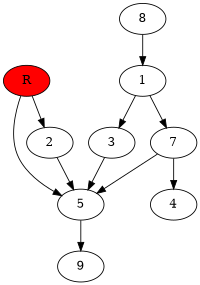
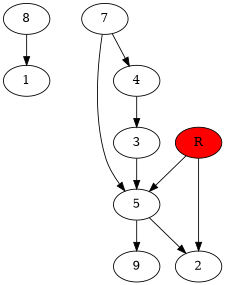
edge "1" -> "3": now "4" -> "3"
edge "1" -> "7": removed
edge "2" -> "5": reversed
